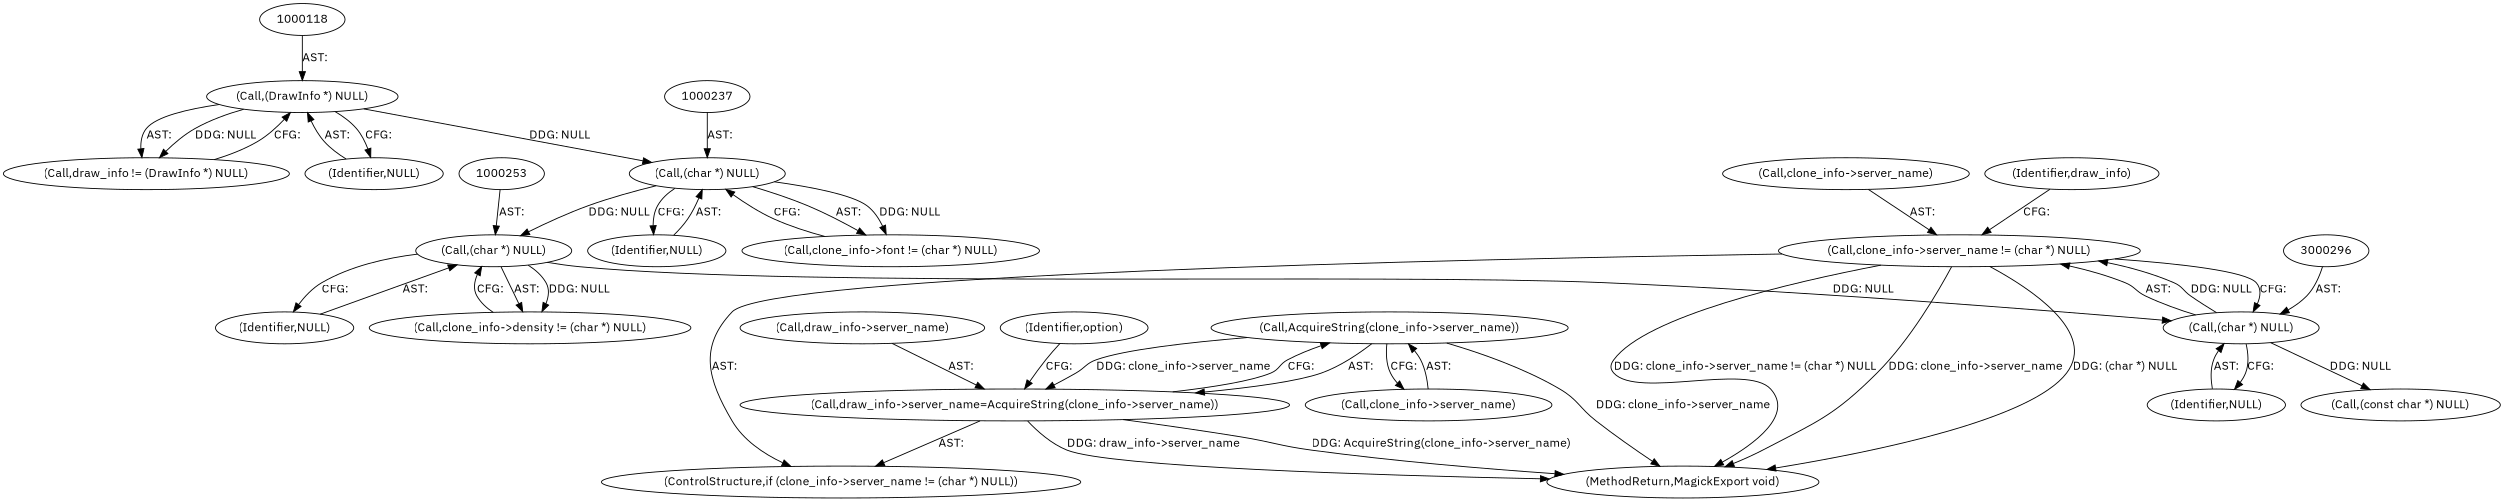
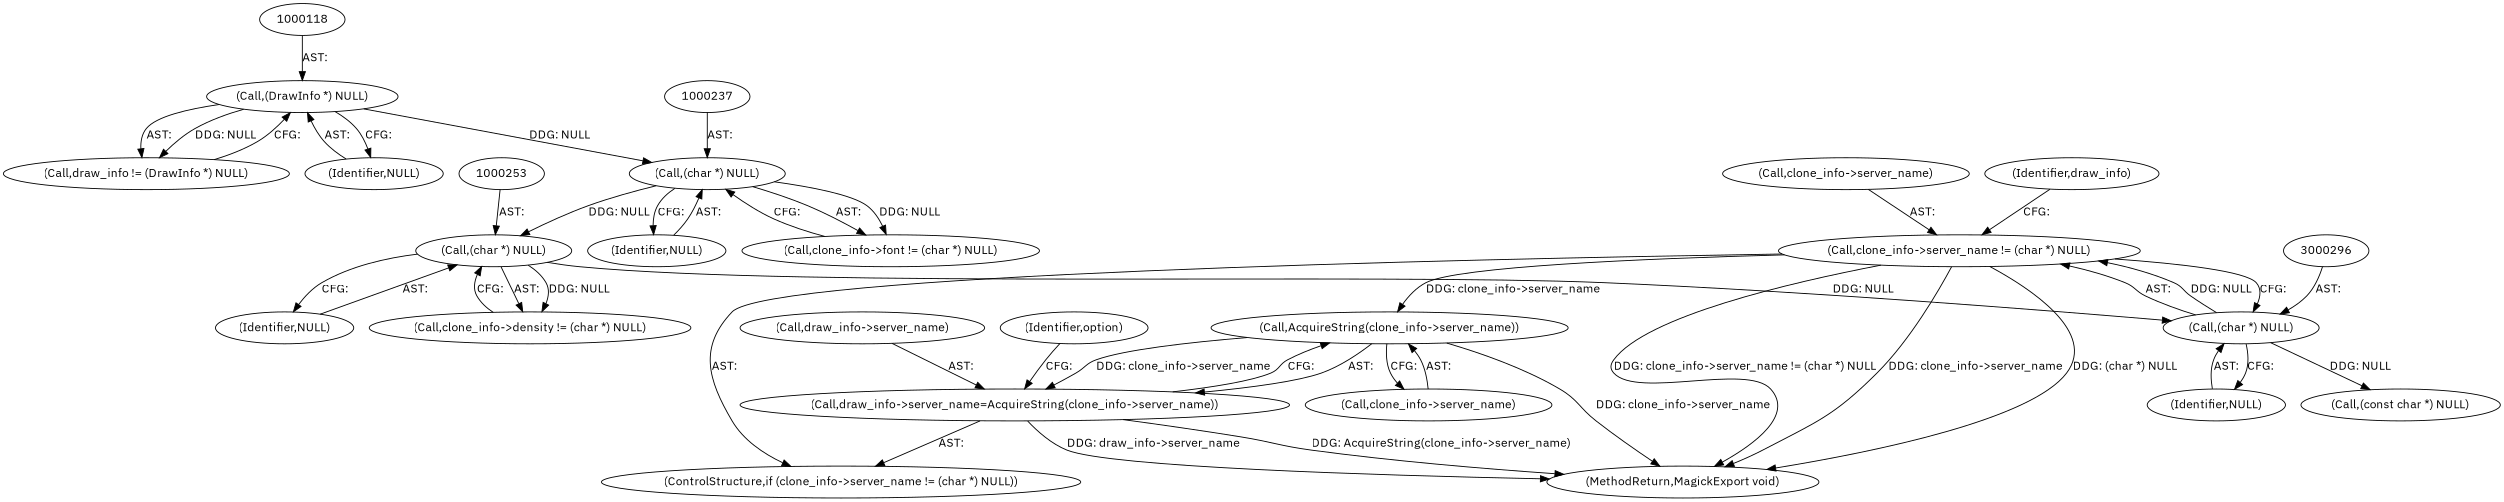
edge "(Call,clone_info->server_name != (char *) NULL)" -> "(Call,AcquireString(clone_info->server_name))": added, label "DDG: clone_info->server_name"
